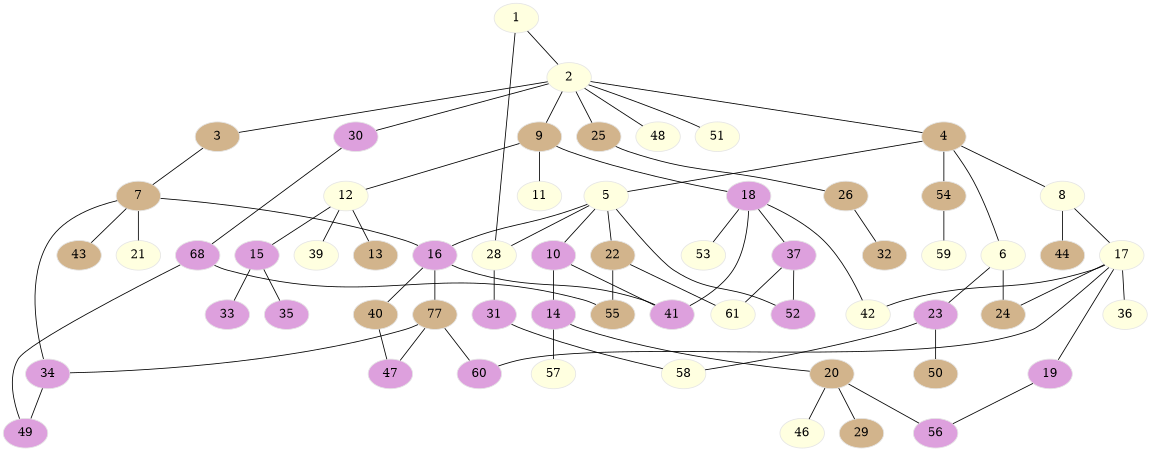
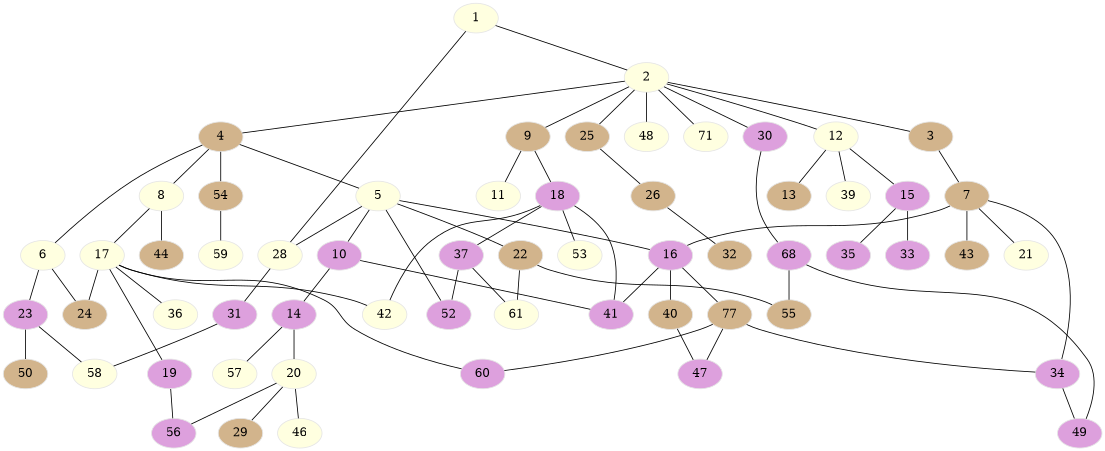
node "51": label "51" -> "71"
edge "9" -- "12": now "2" -- "12"
node "20": fillcolor tan -> lightyellow
